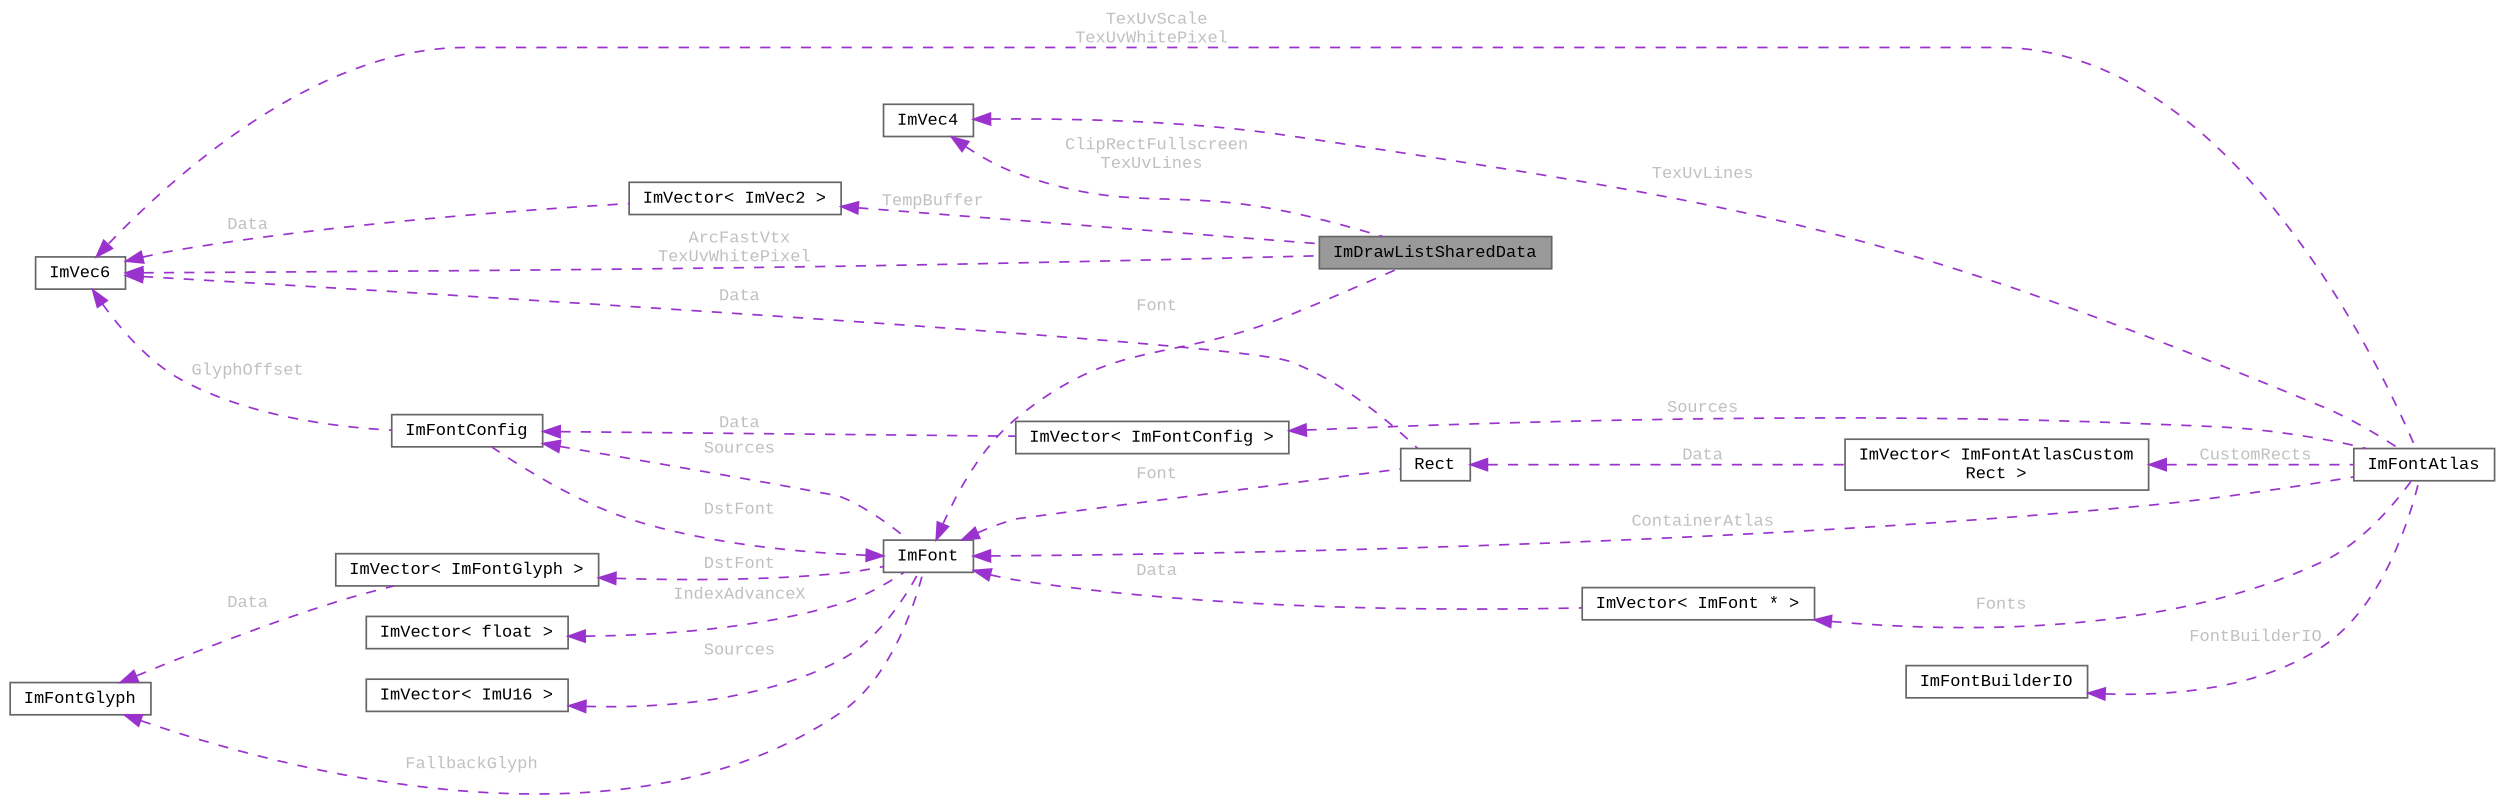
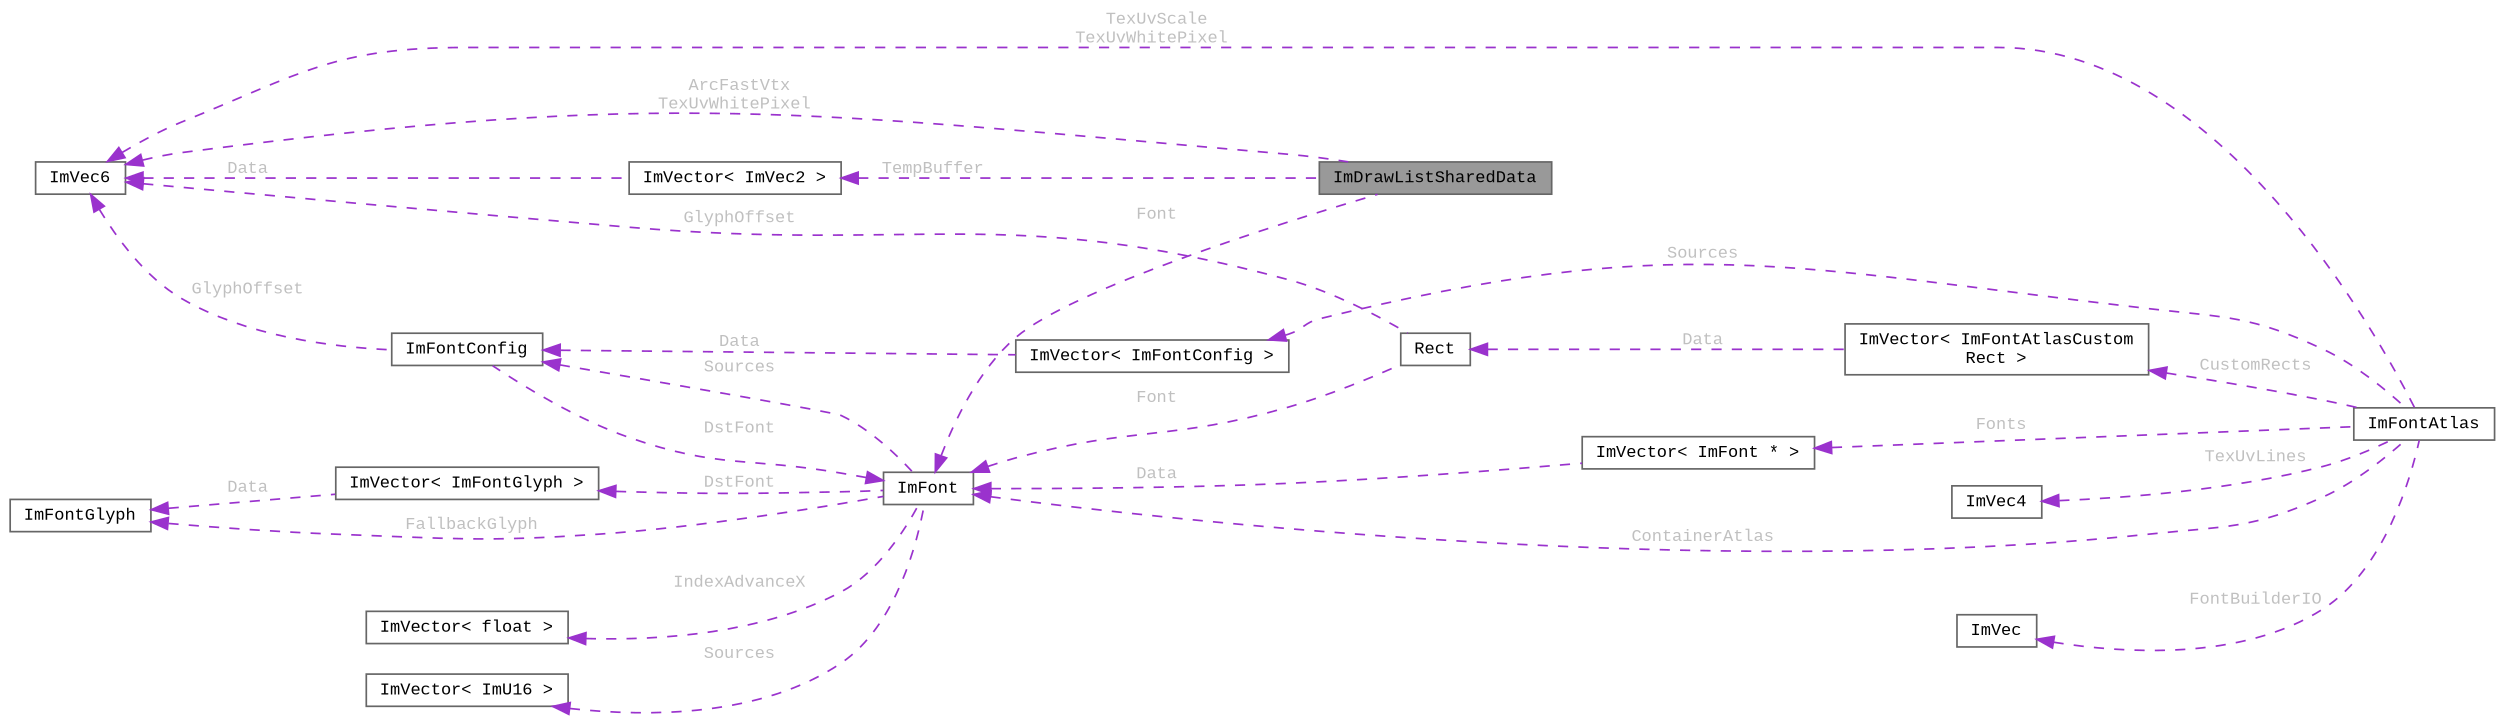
edge "ImDrawListSharedData" -> "ImVec4": removed, label "ClipRectFullscreen TexUvLines"
edge "Rect" -> "ImVec6": label " Data" -> " GlyphOffset"
node "ImFontBuilderIO": label "ImFontBuilderIO" -> "ImVec"
